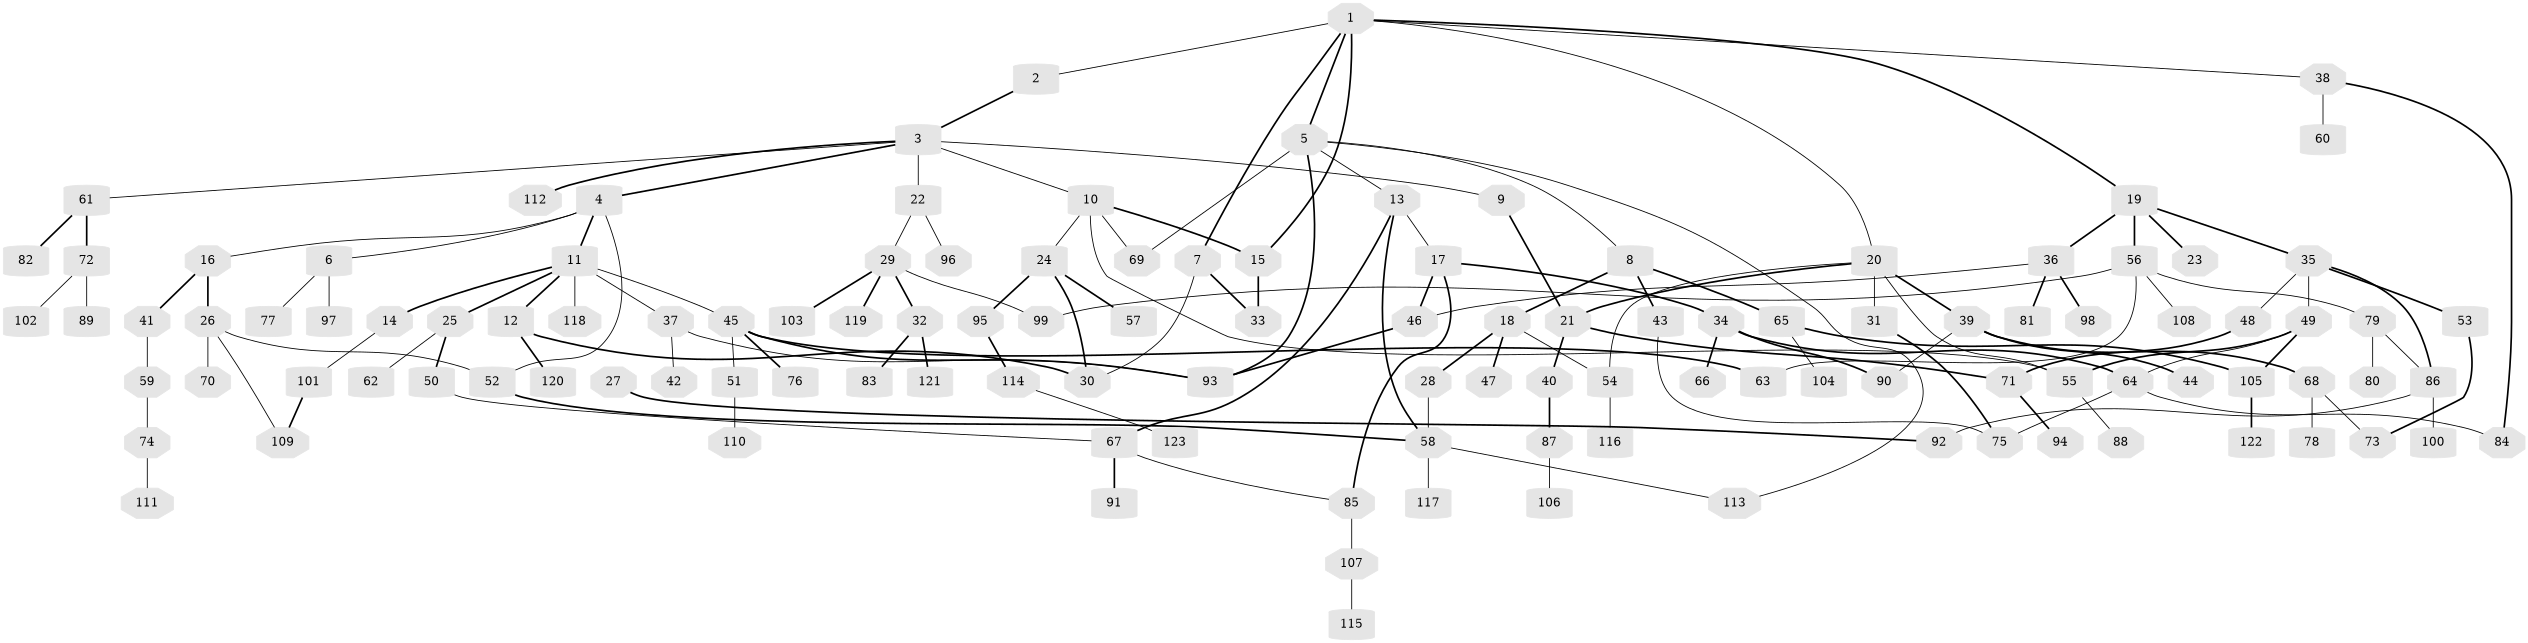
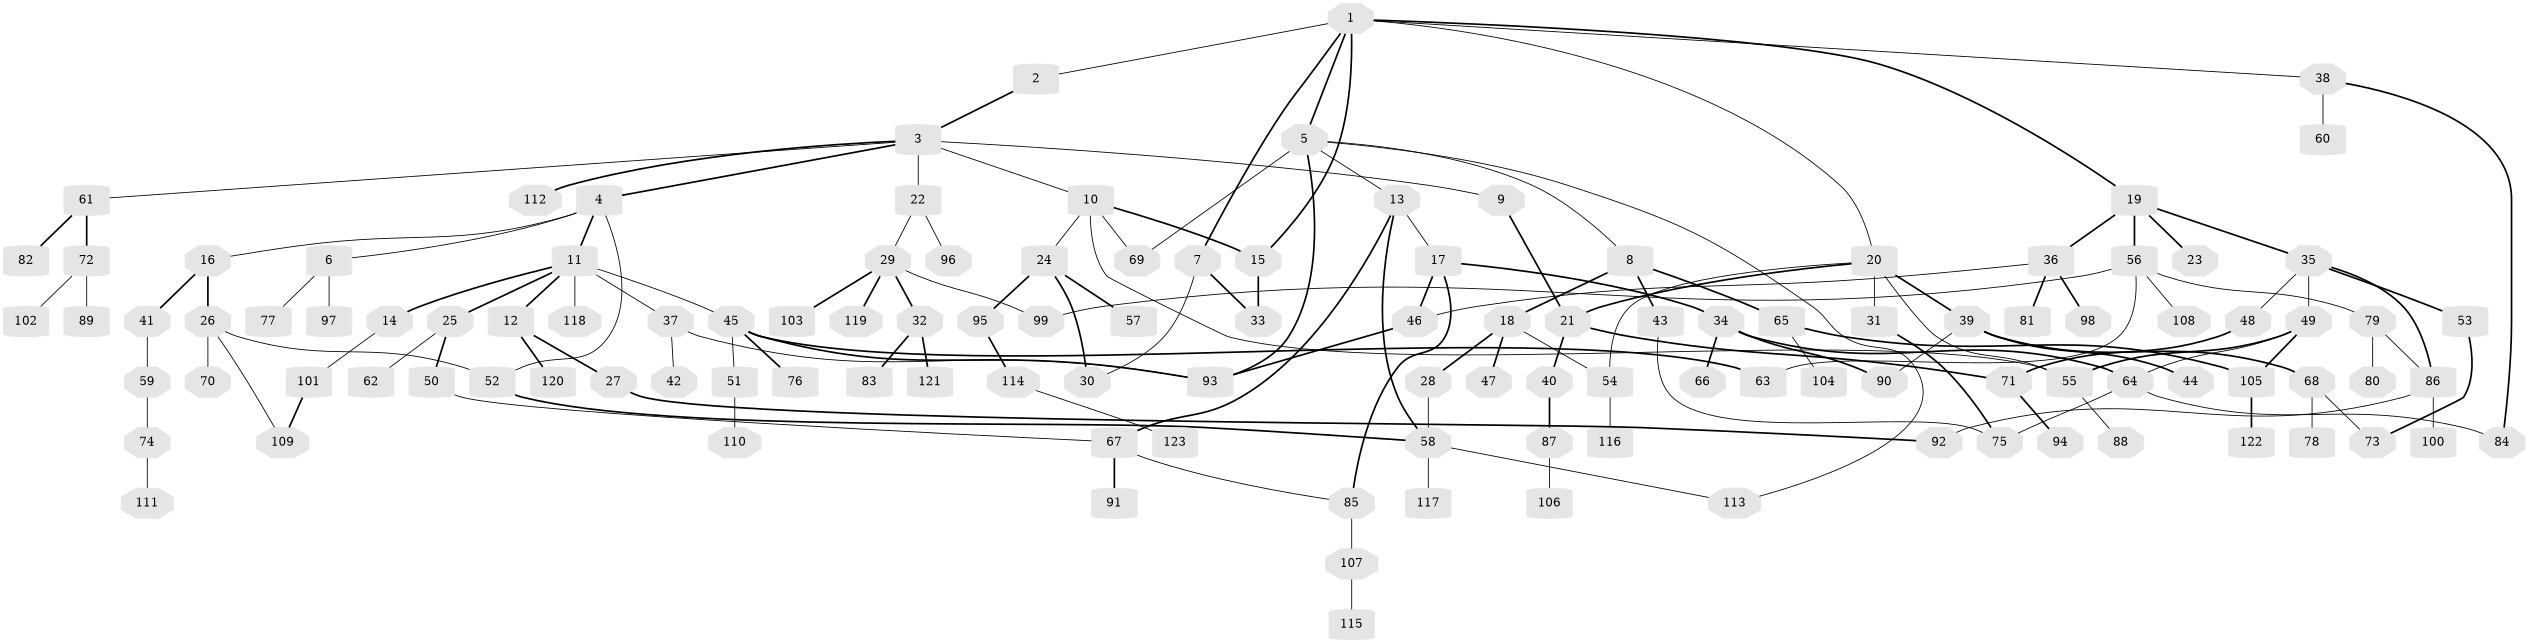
edge "12" -- "30": now "12" -- "27"
